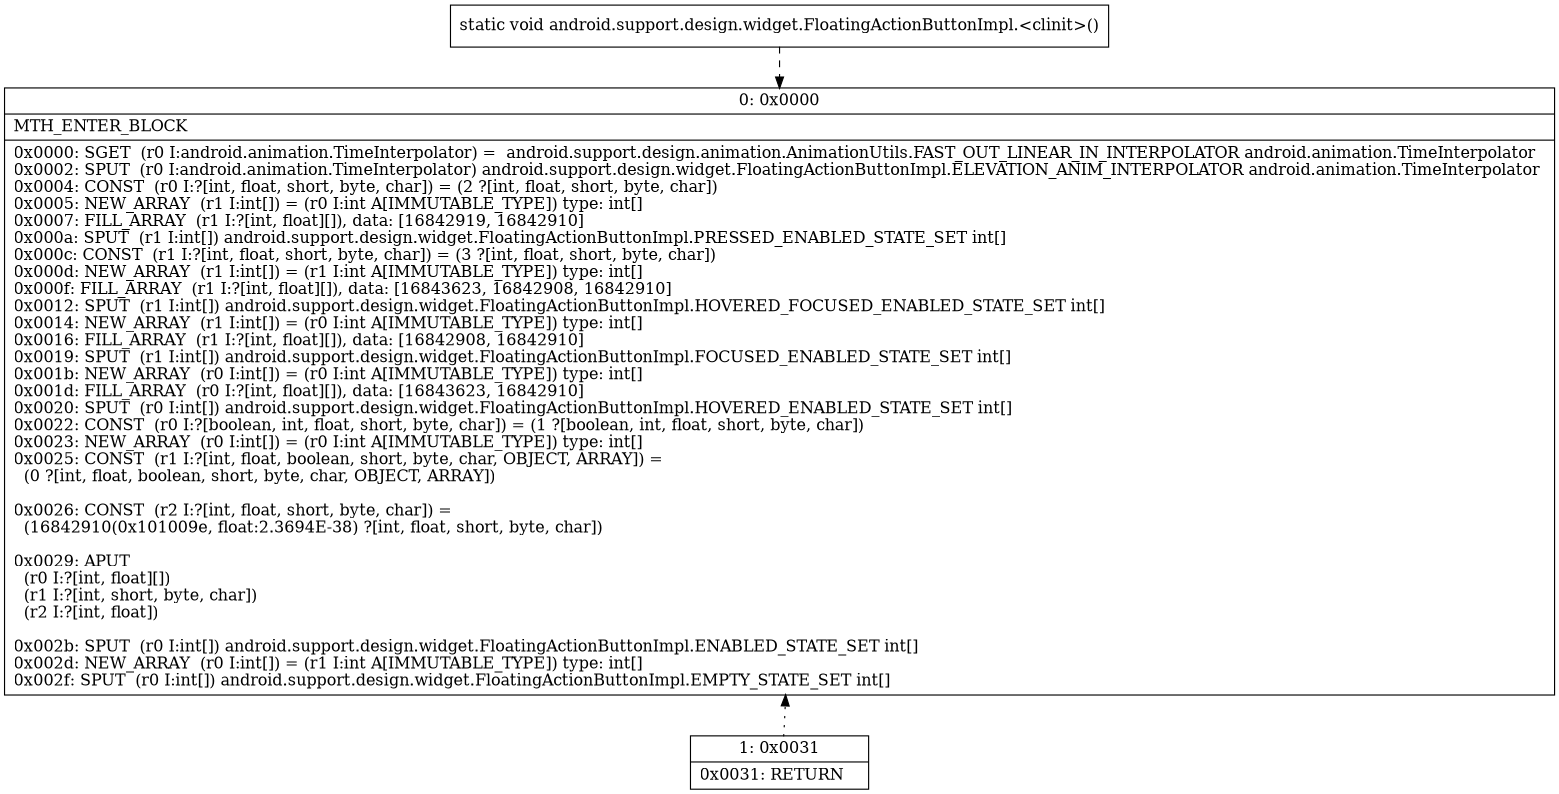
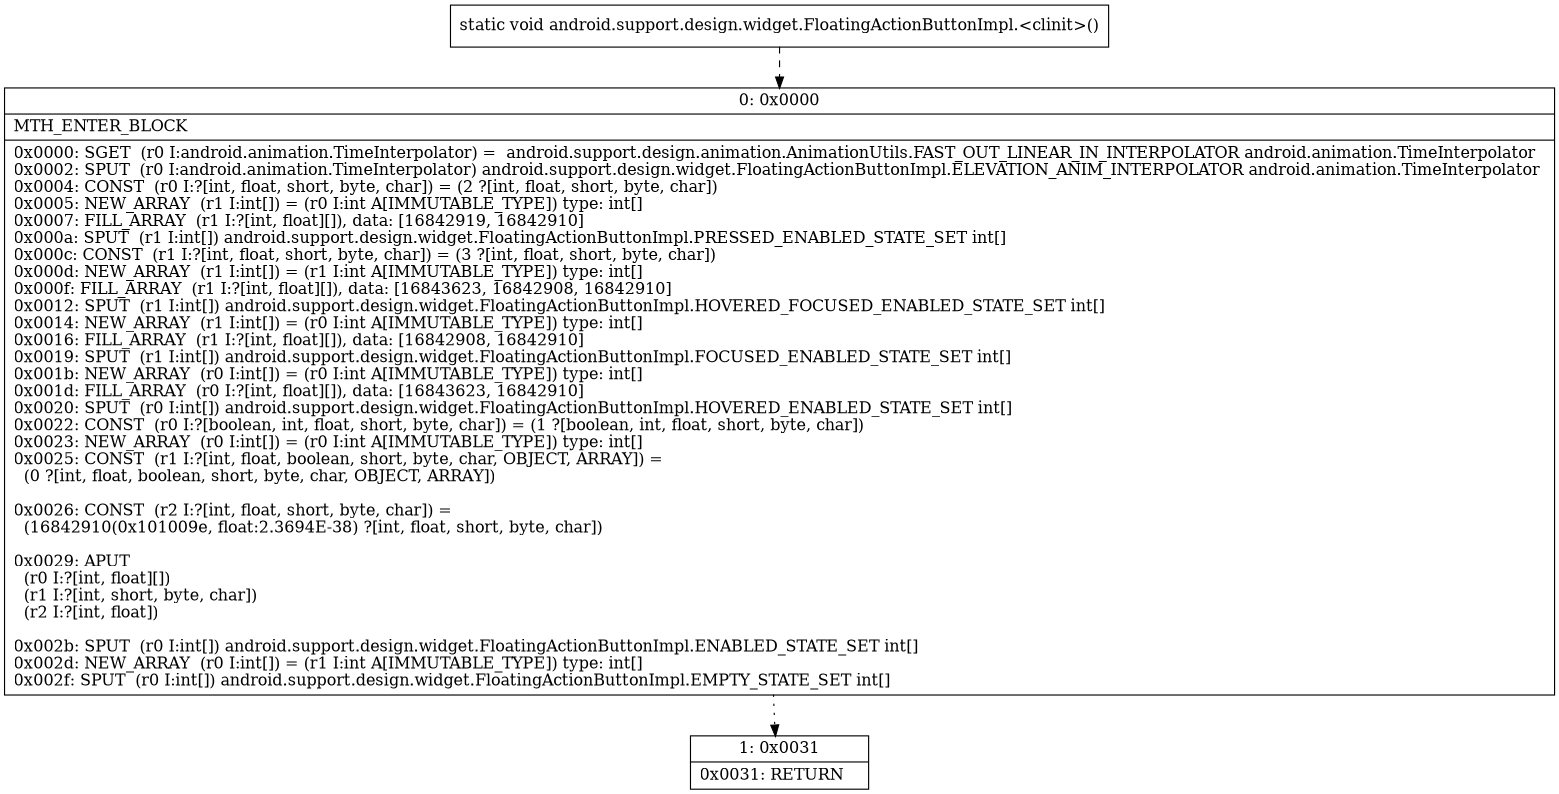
edge "1: 0x0031" -> "0: 0x0000": reversed
